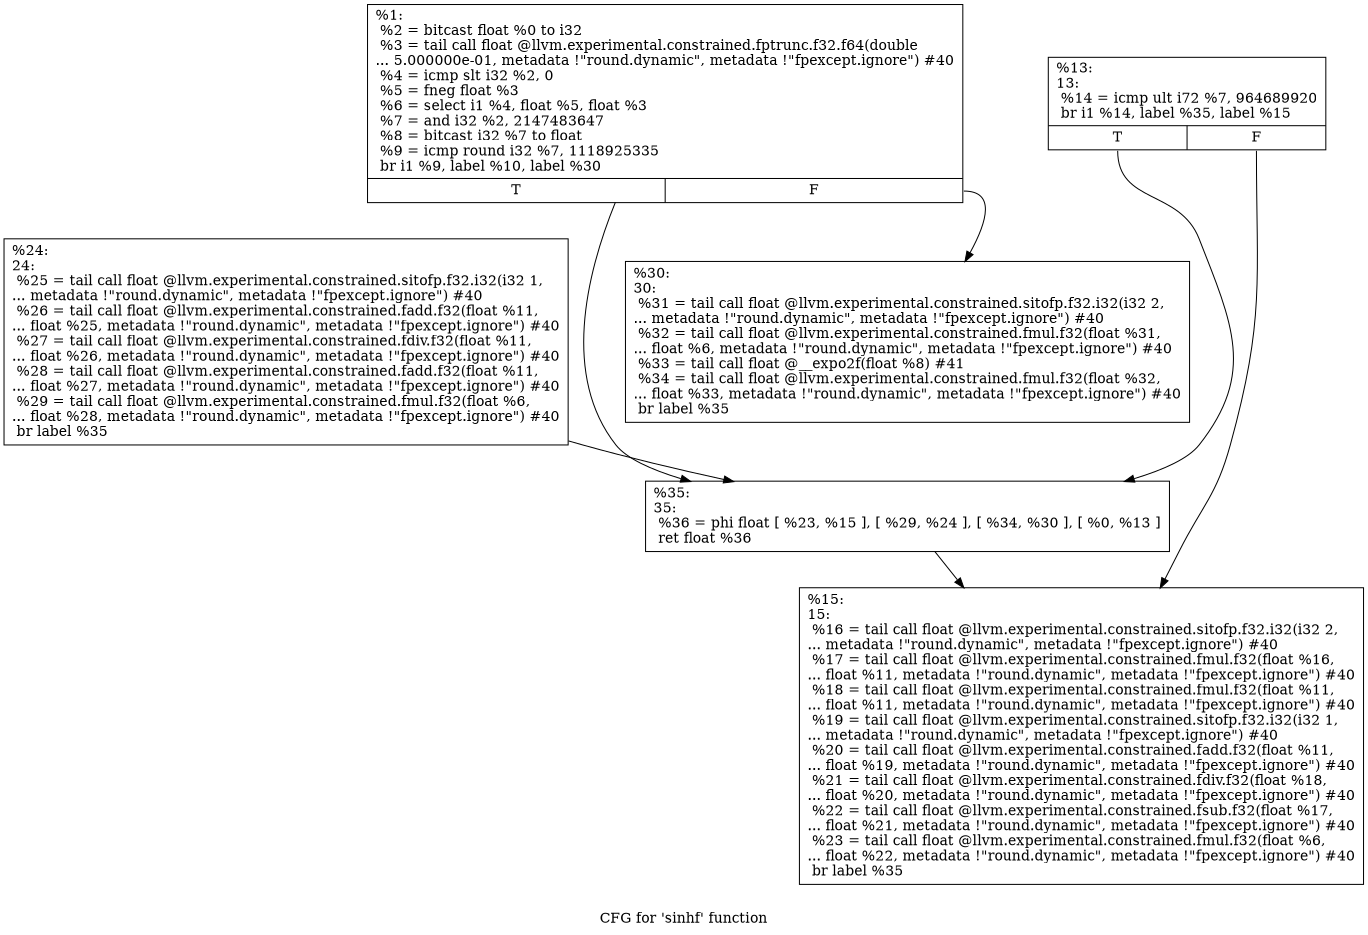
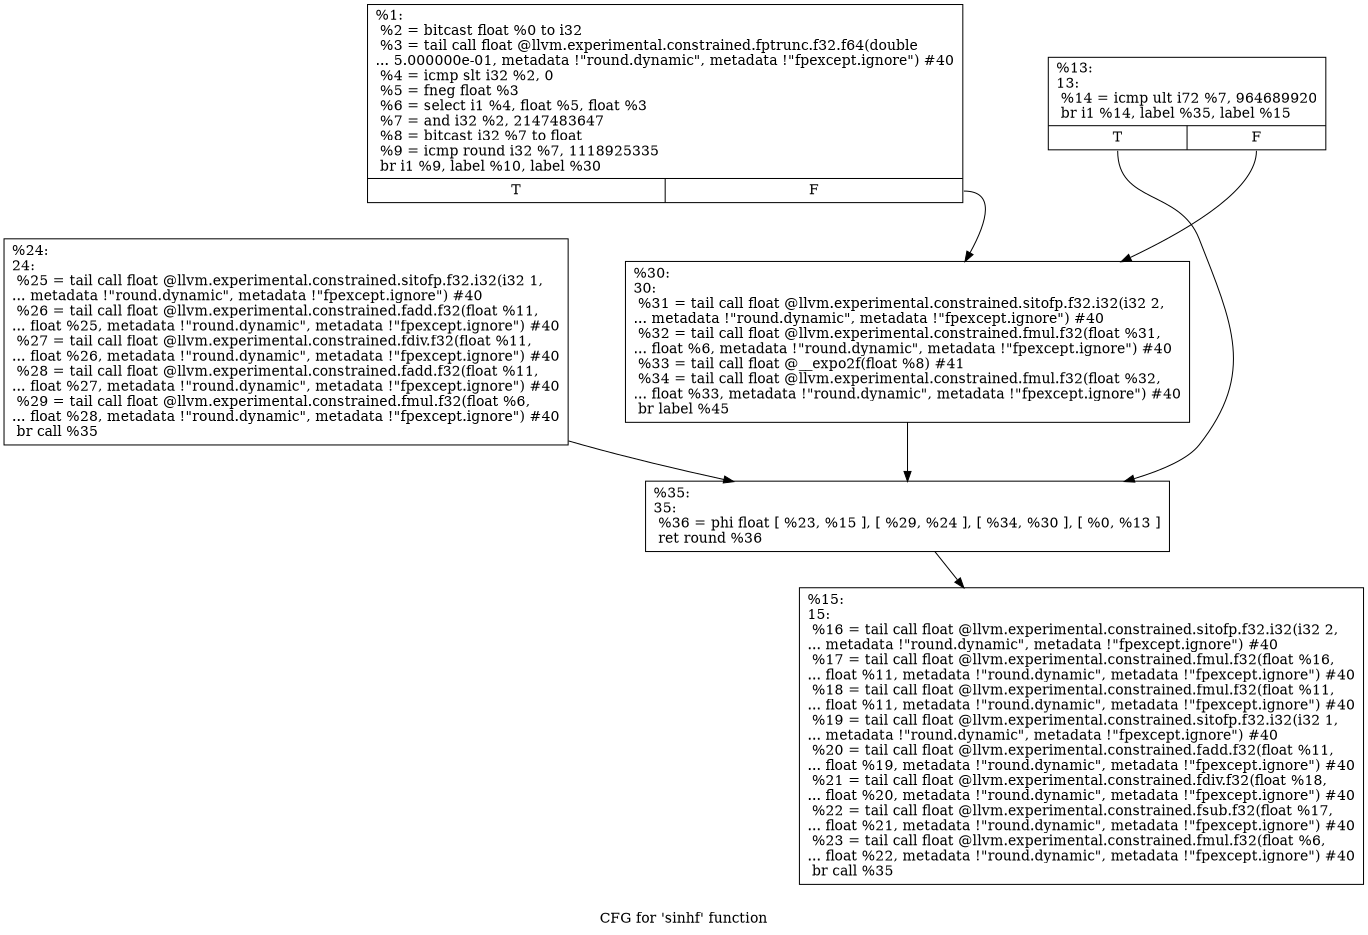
edge "%1:" -> "%35:": now "%30:" -> "%35:"
edge "%13:" -> "%15:": now "%13:" -> "%30:"
node "%30:": text "br label %35" -> "br label %45"
node "%24:": text "br label %35" -> "br call %35"
node "%35:": text "ret float %36" -> "ret round %36"
node "%15:": text "br label %35" -> "br call %35"
